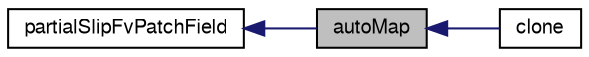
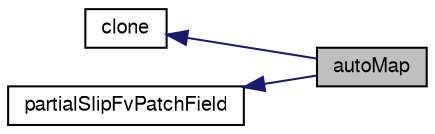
edge "clone" -> "autoMap": reversed
